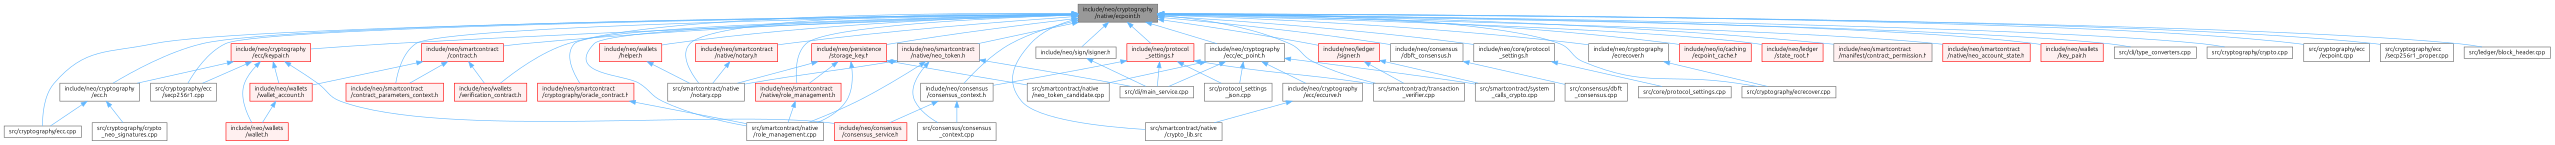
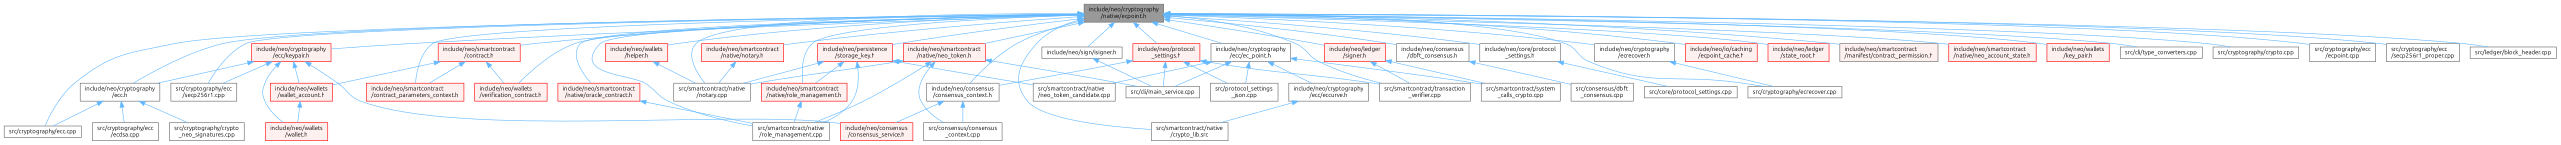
node "include/neo/smartcontract /native/neo_token.h": color grey40 -> red
node "include/neo/smartcontract /cryptography/oracle_contract.h": label "include/neo/smartcontract /cryptography/oracle_contract.h" -> "include/neo/smartcontract /native/oracle_contract.h"
node "src/cryptography/ecc /ecdsa.cpp": added
